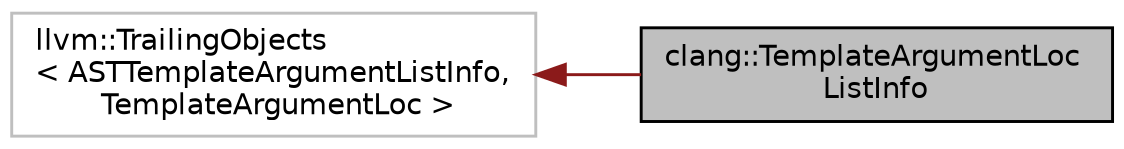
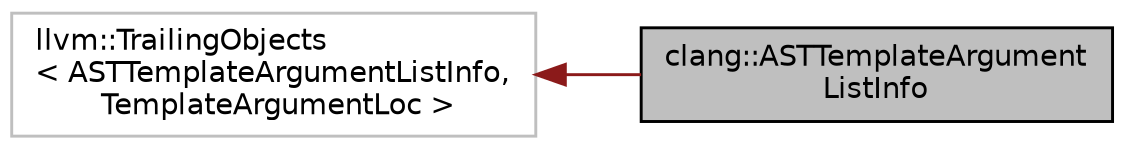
node "clang::TemplateArgumentLoc ListInfo": label "clang::TemplateArgumentLoc ListInfo" -> "clang::ASTTemplateArgument ListInfo"
